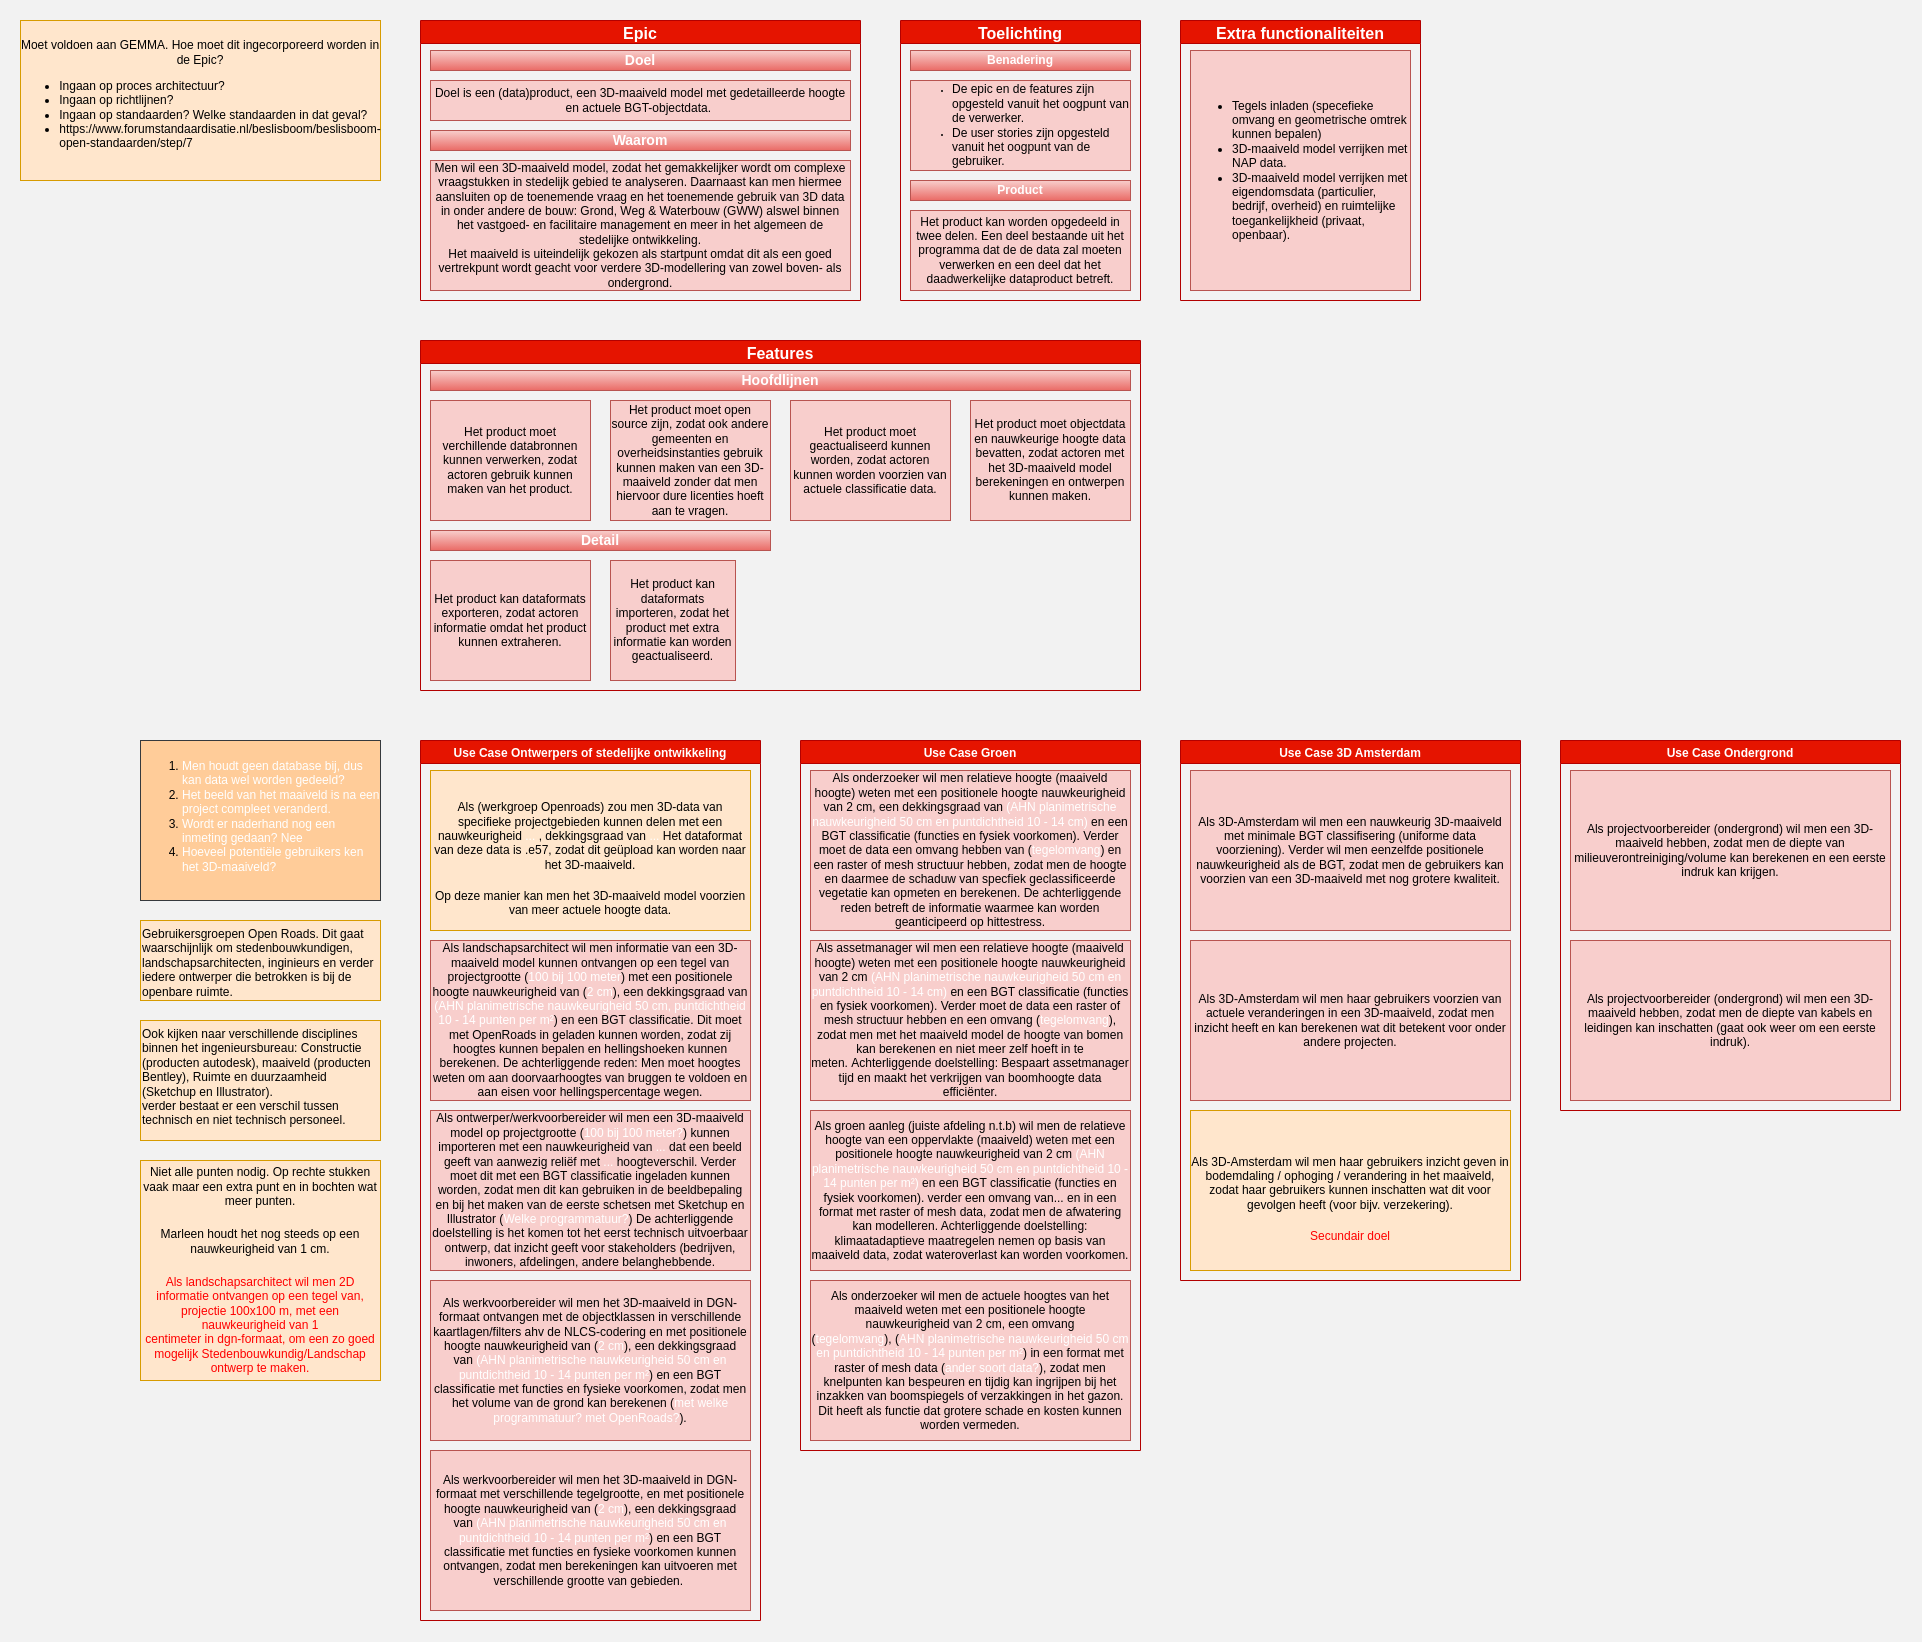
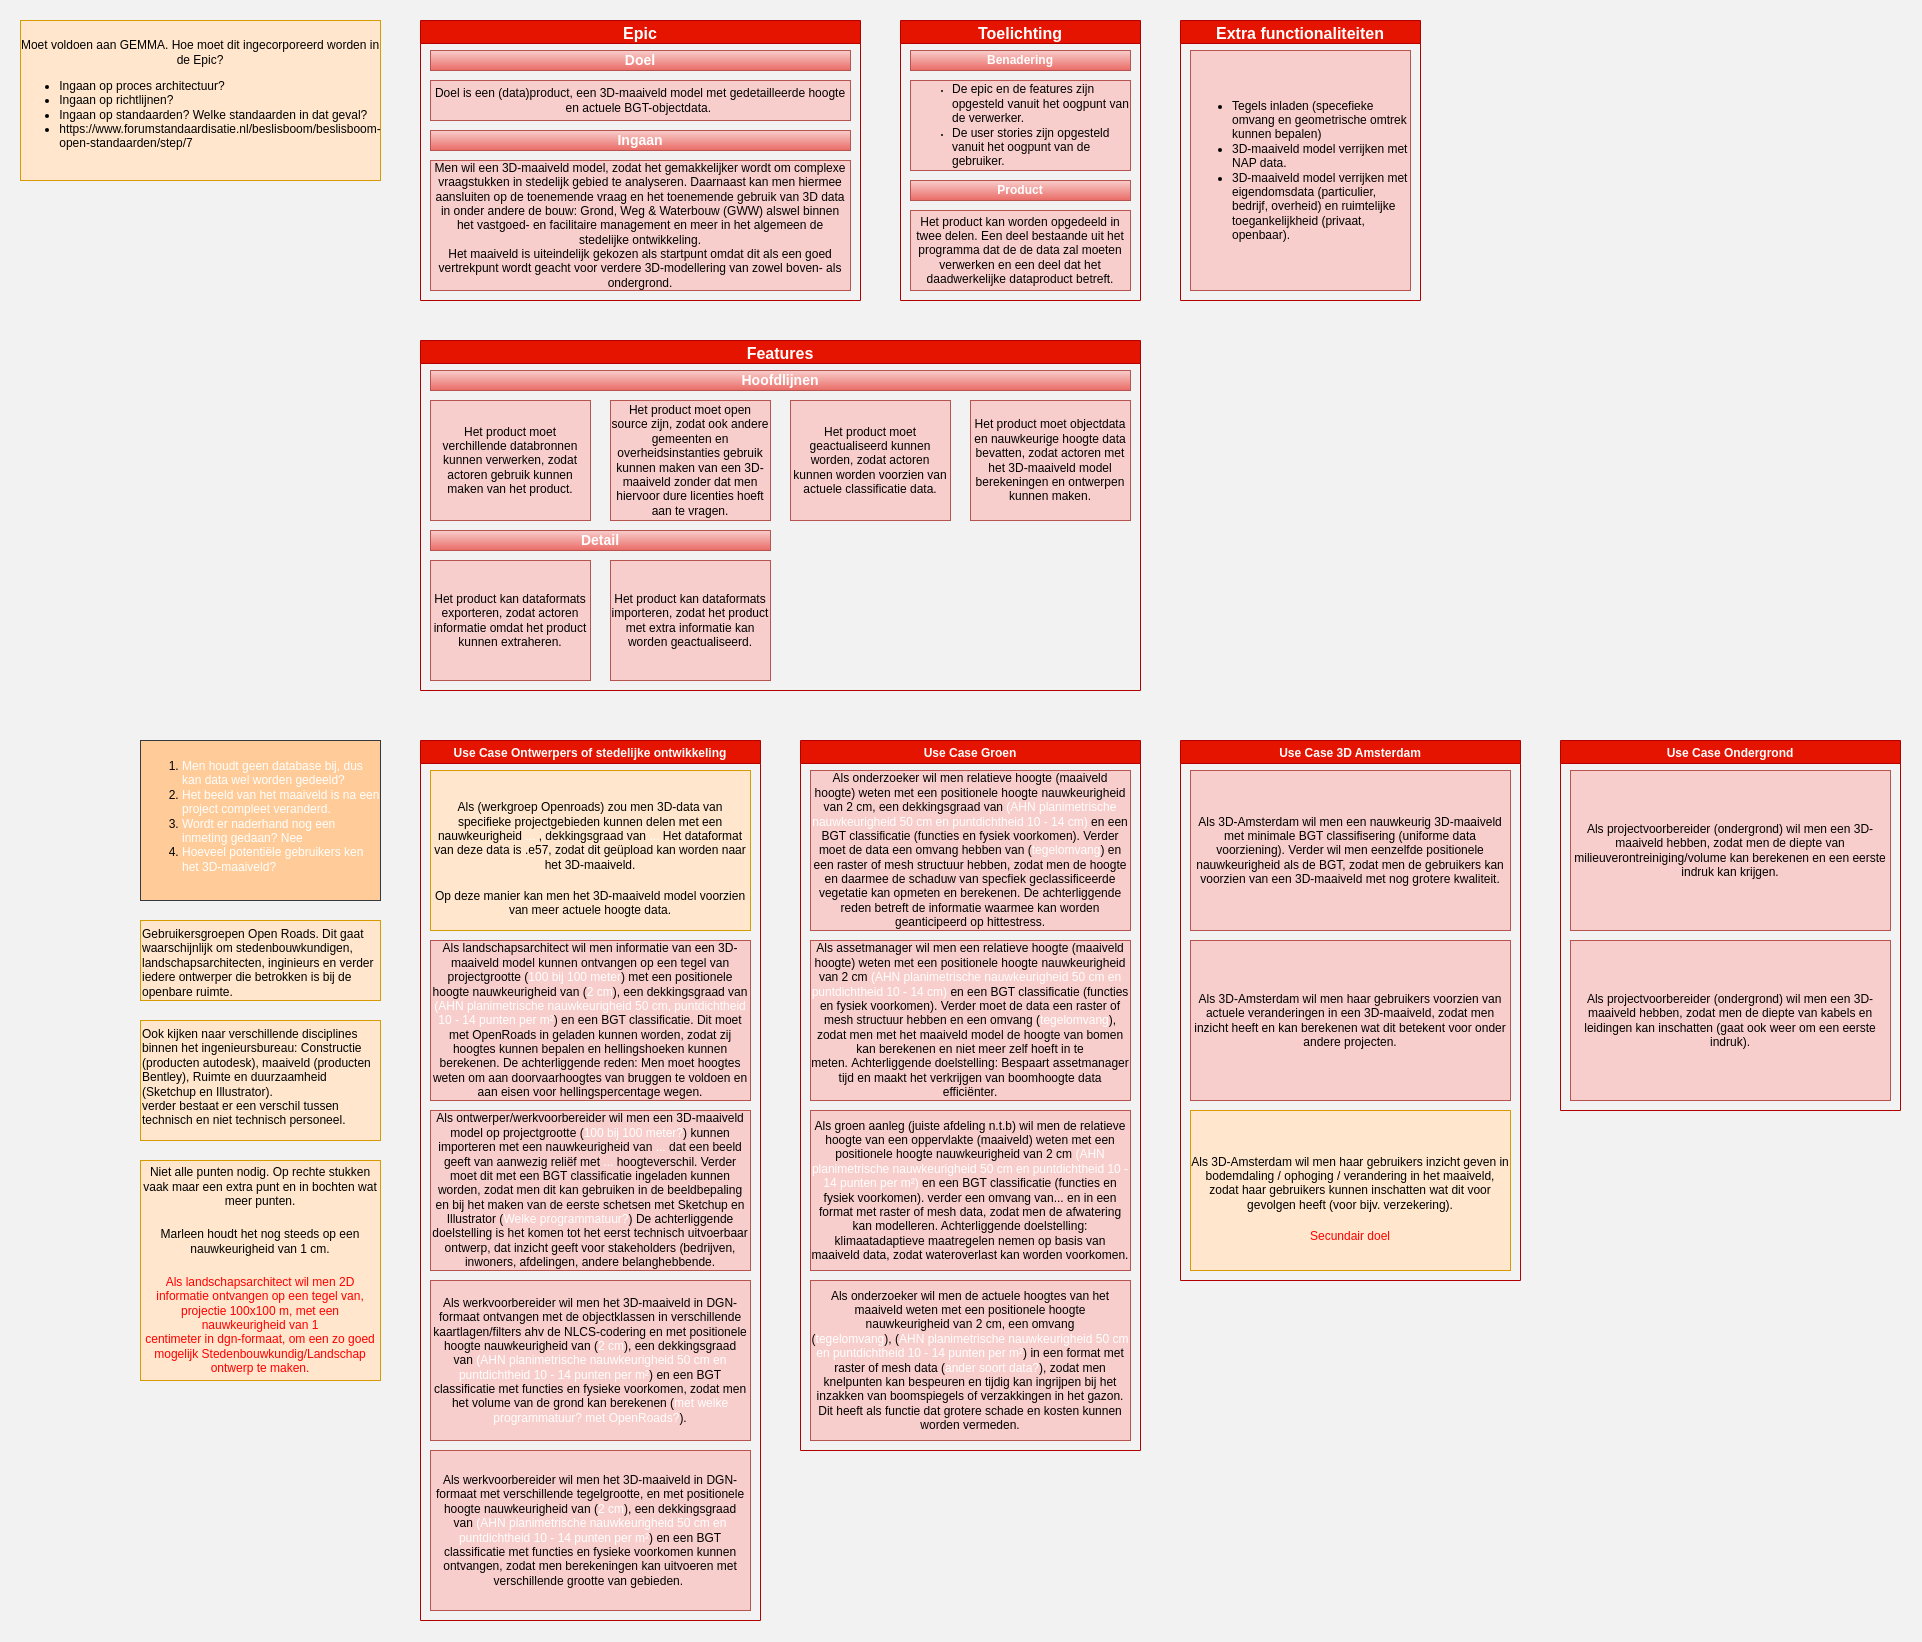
node "Waarom": label "Waarom" -> "Ingaan"
node "Het product kan dataformats importeren, zodat het product met extra informatie kan worden geactualiseerd.": size 125x120 -> 160x120
